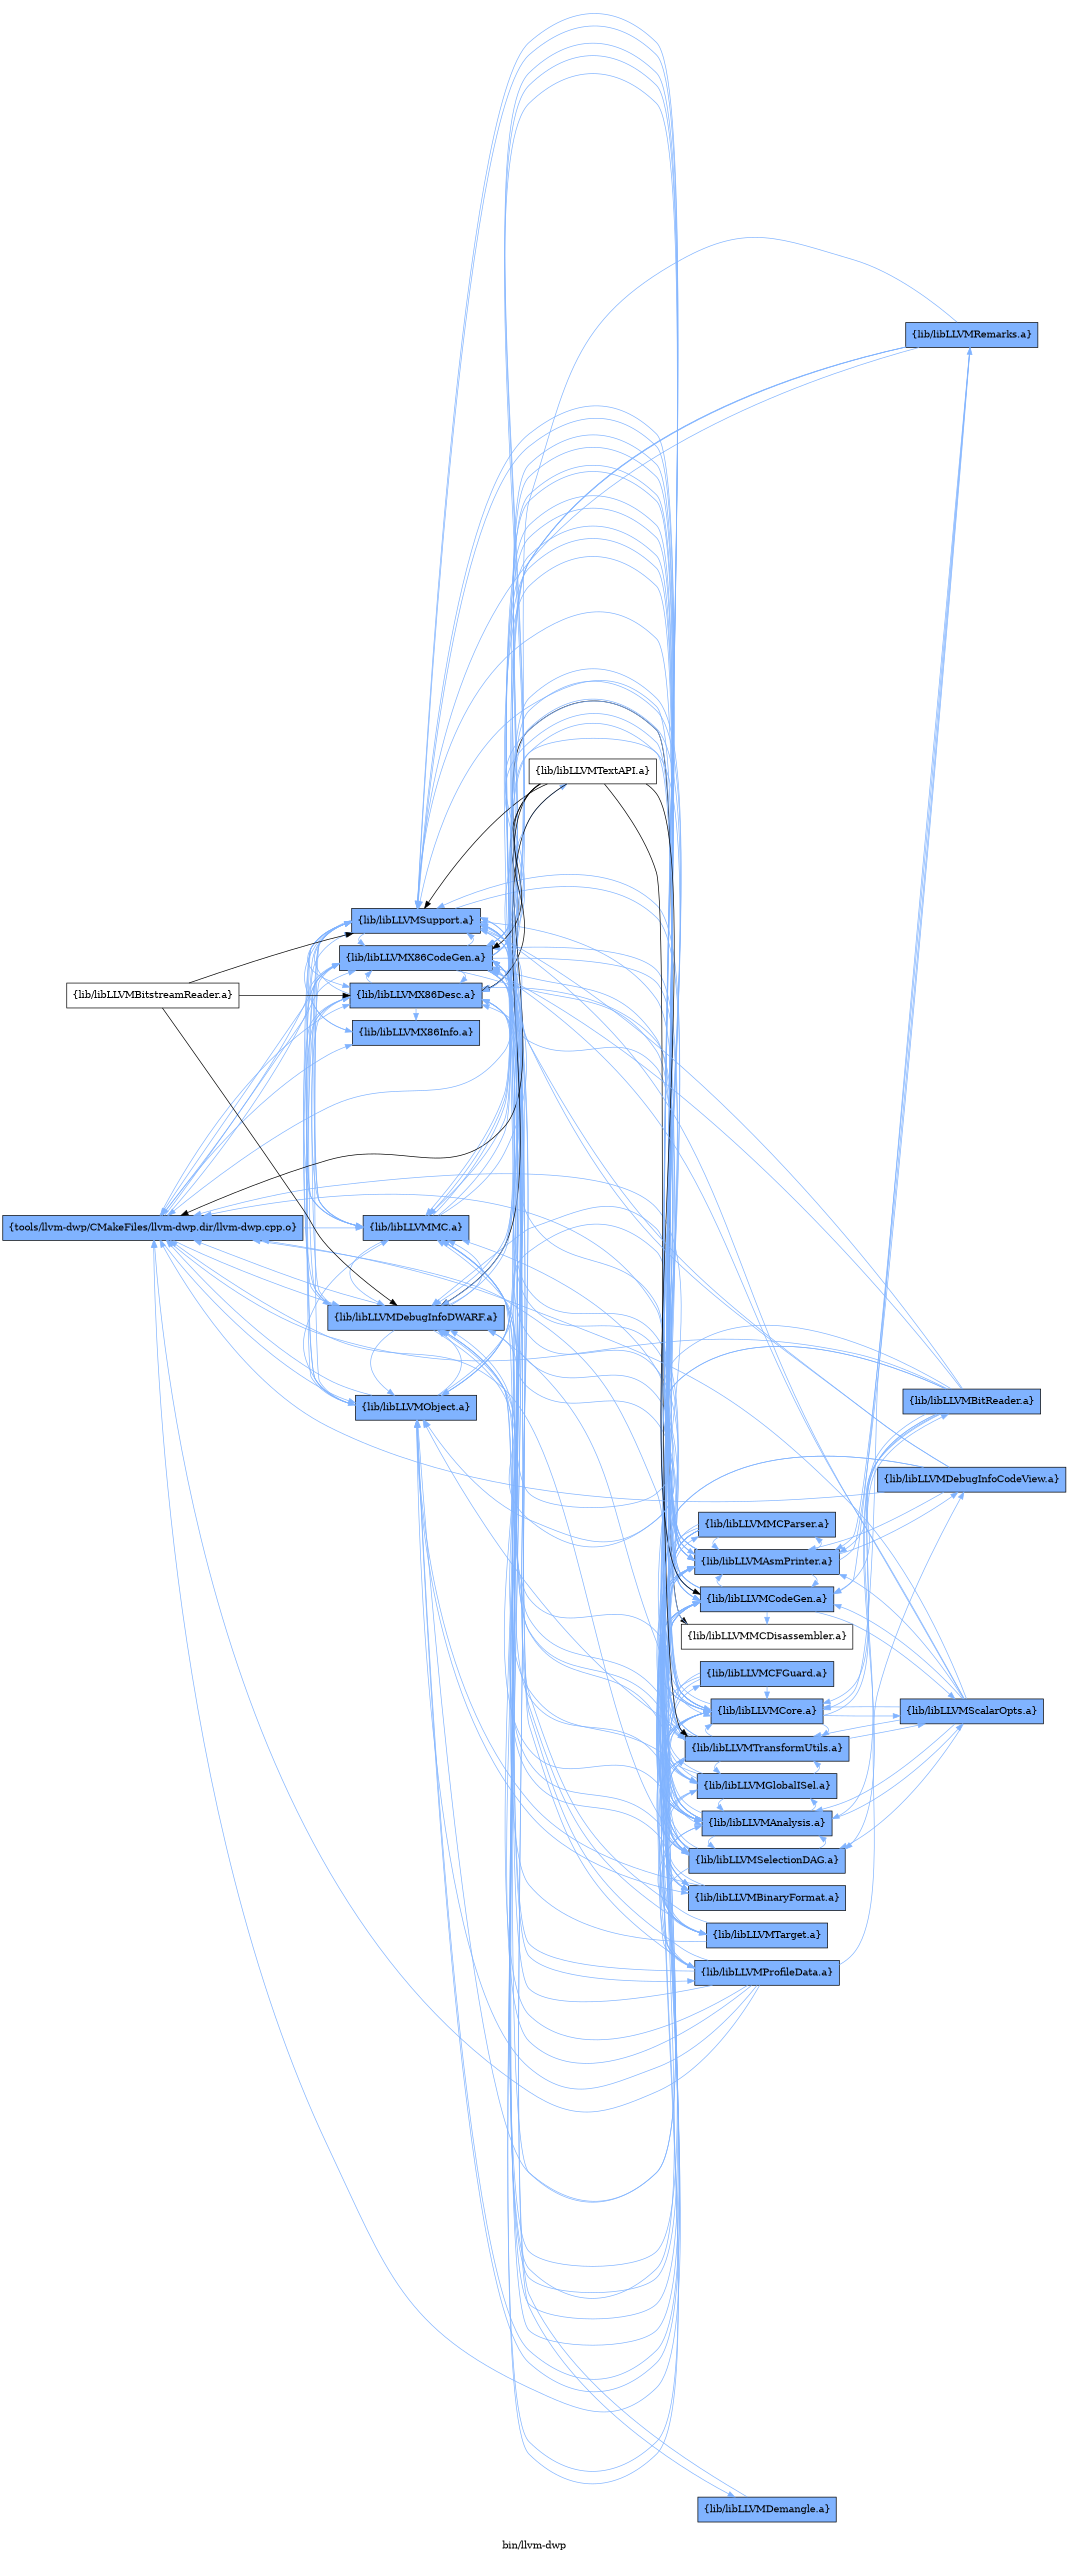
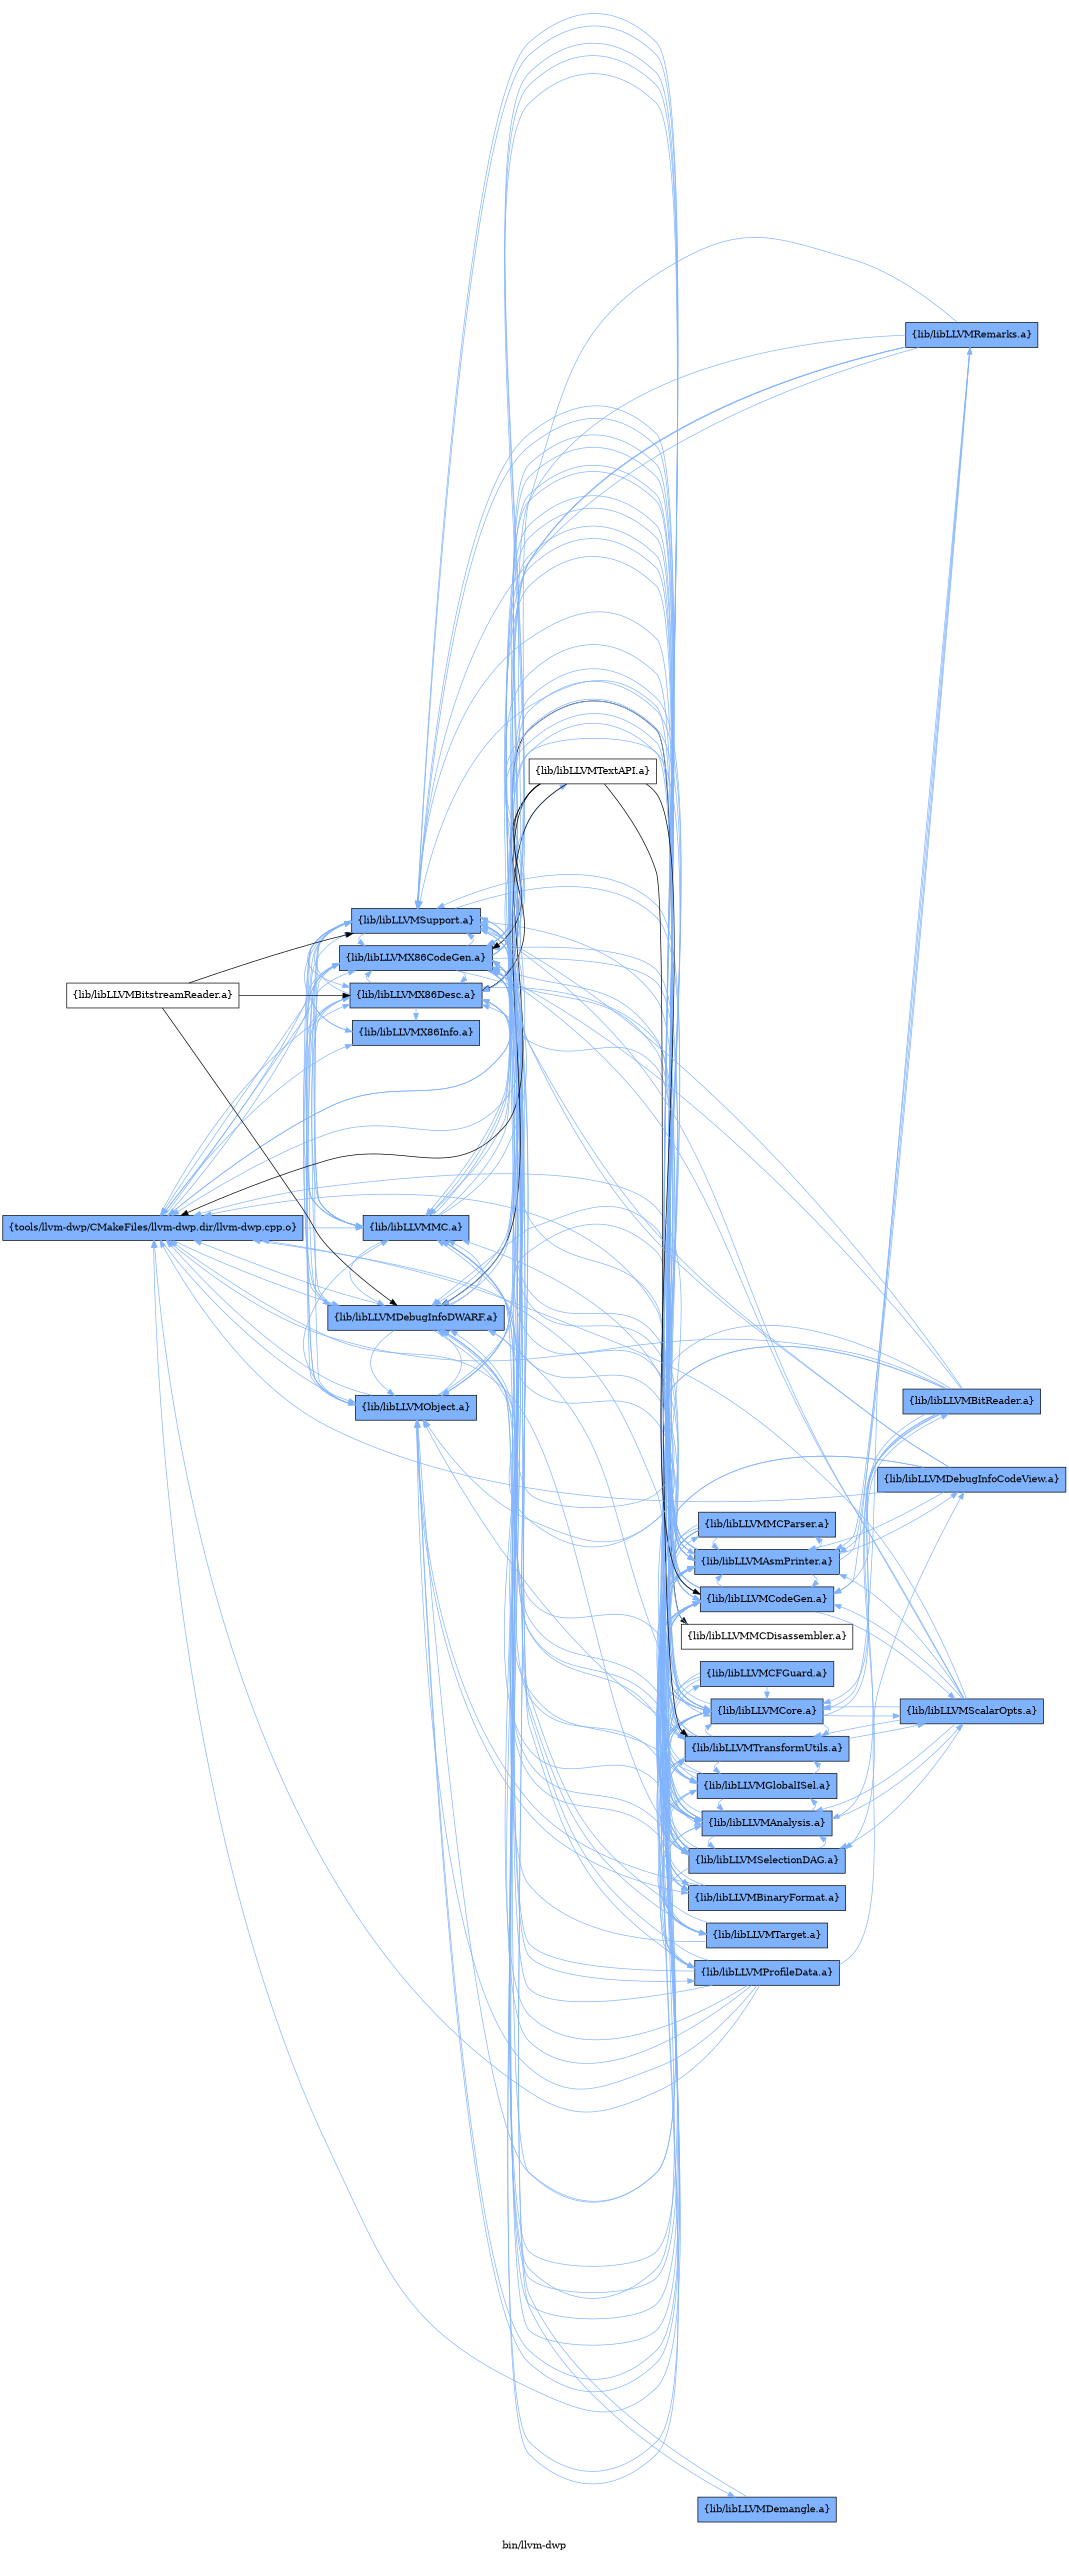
edge "{lib/libLLVMRemarks.a}" -> "{tools/llvm-dwp/CMakeFiles/llvm-dwp.dir/llvm-dwp.cpp.o}": added
edge "{lib/libLLVMTextAPI.a}" -> "{lib/libLLVMSupport.a}": removed
edge "{lib/libLLVMCodeGen.a}" -> "{lib/libLLVMMCDisassembler.a}": now "{lib/libLLVMCodeGen.a}" -> "{tools/llvm-dwp/CMakeFiles/llvm-dwp.dir/llvm-dwp.cpp.o}"
